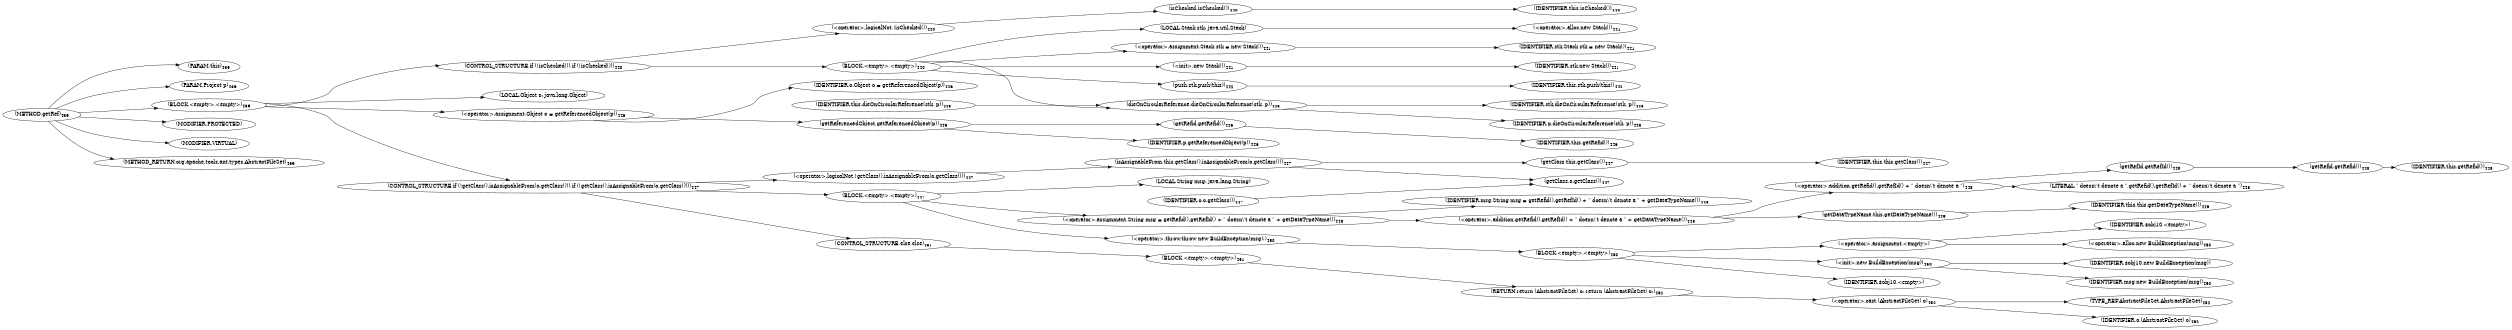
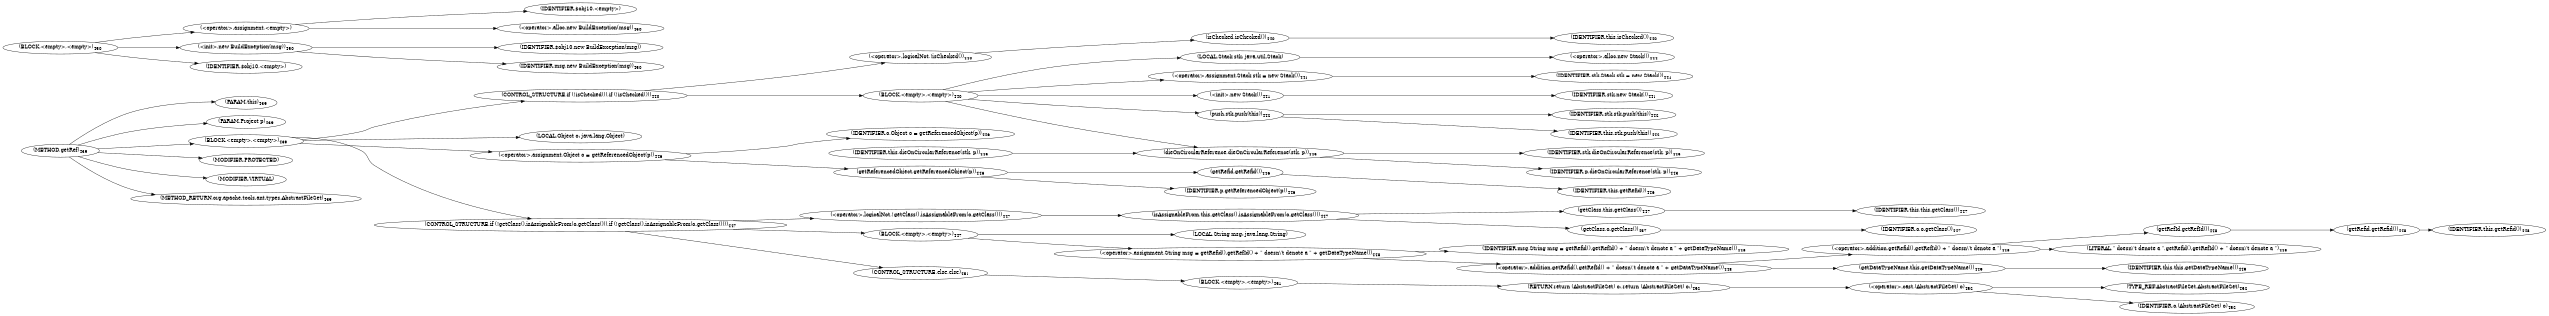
node "(<operator>.alloc,new Stack())": text "441" -> "444"
node "(IDENTIFIER,stk,stk.push(this))": added
node "(getClass,o.getClass())": text "447" -> "457"
edge "(IDENTIFIER,o,o.getClass())" -> "(getClass,o.getClass())": reversed
node "(<operator>.throw,throw new BuildException(msg);)": removed
